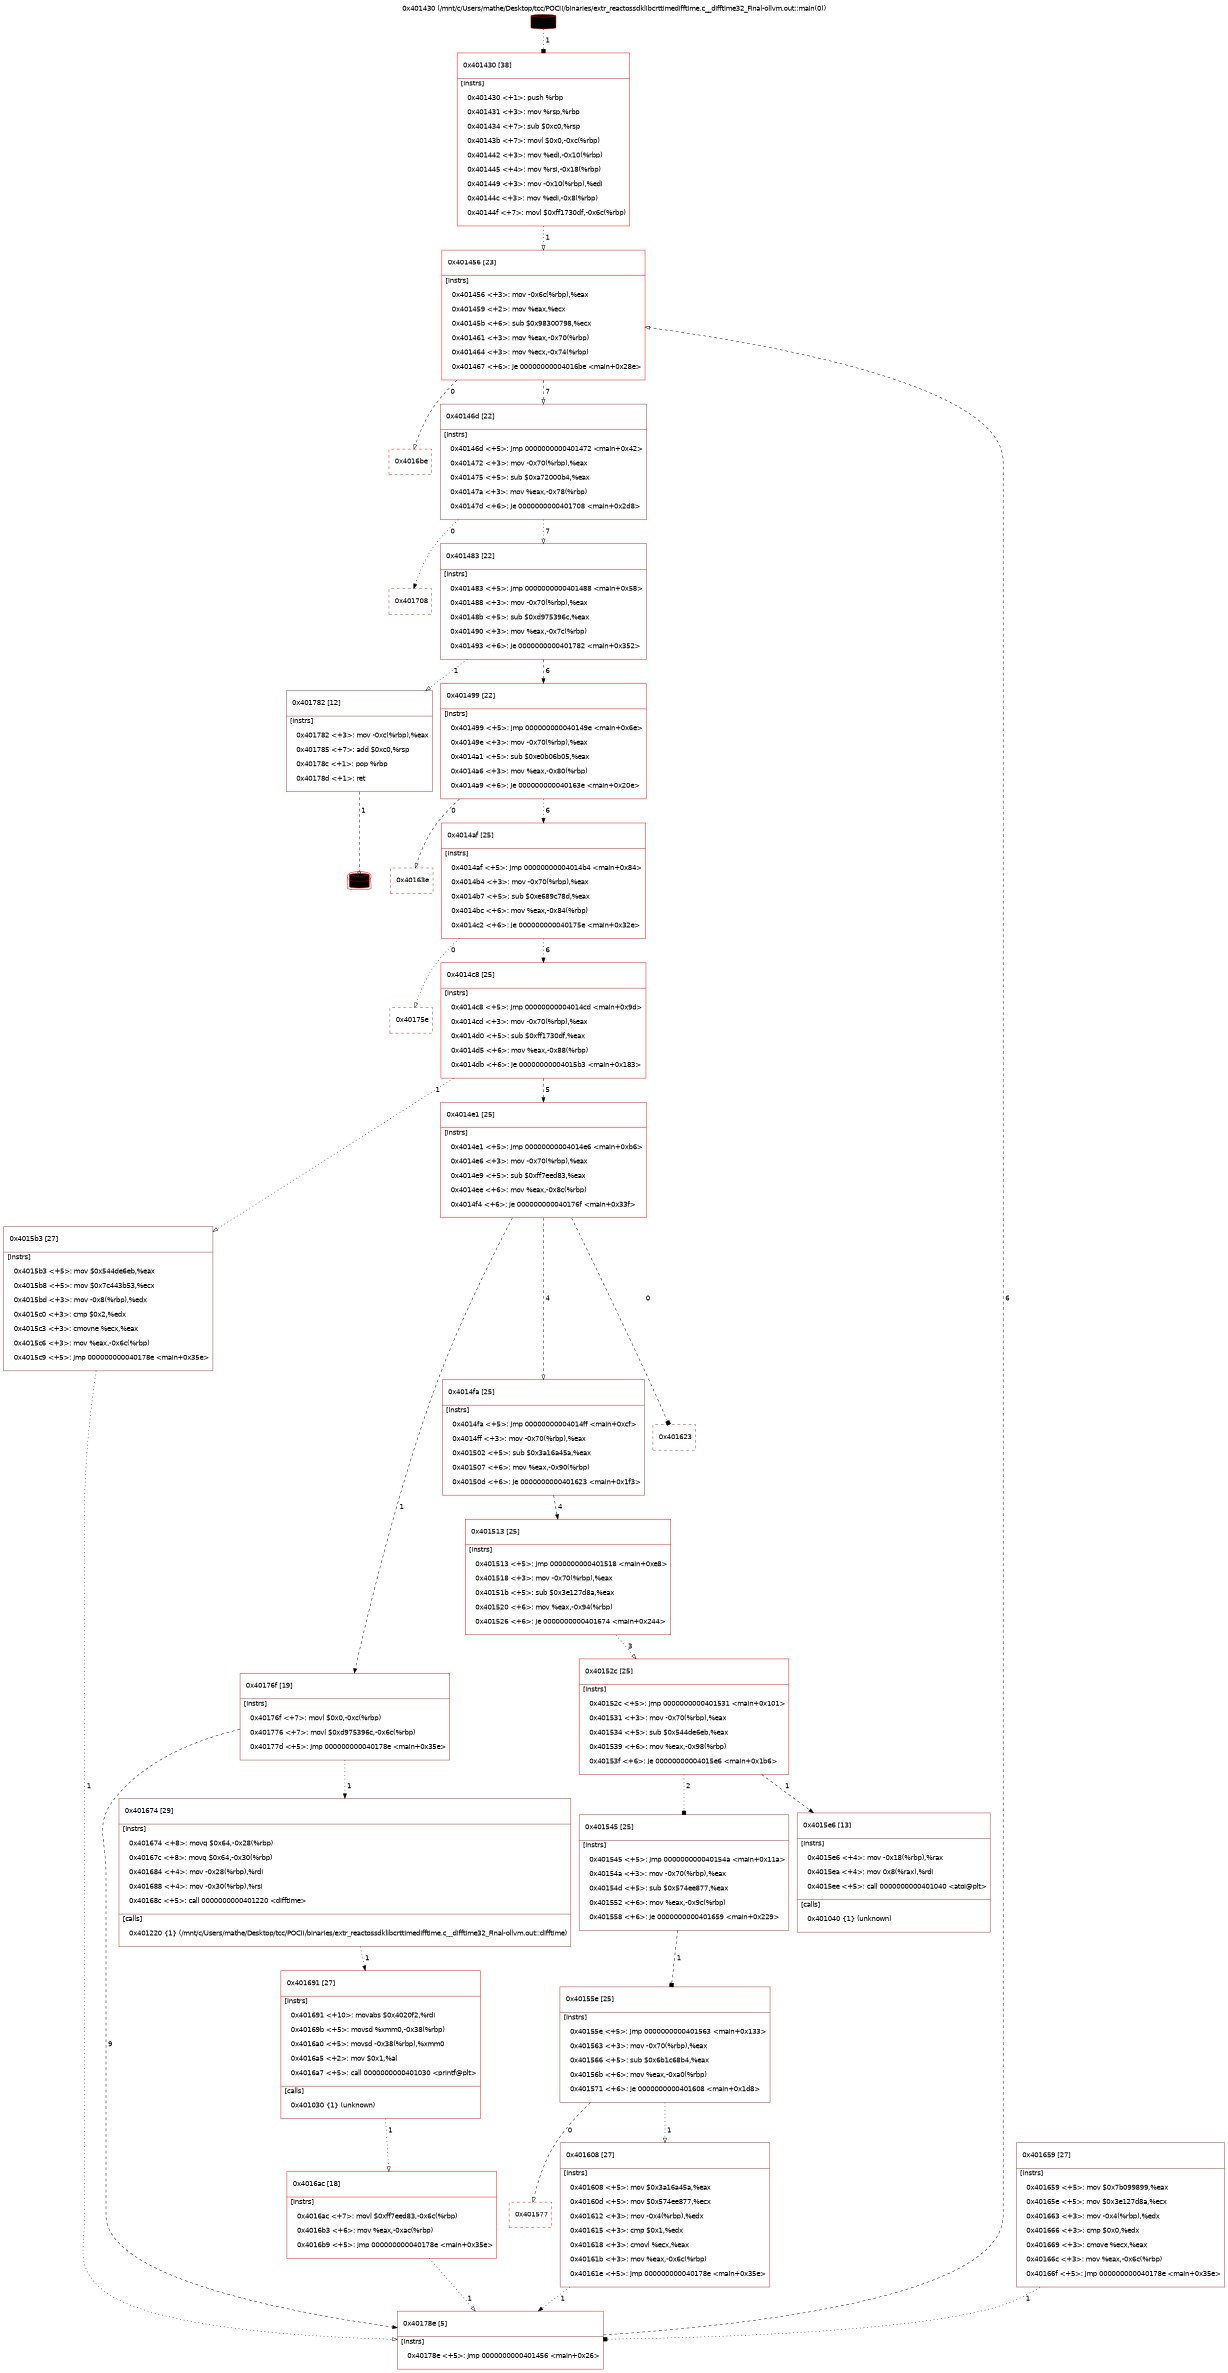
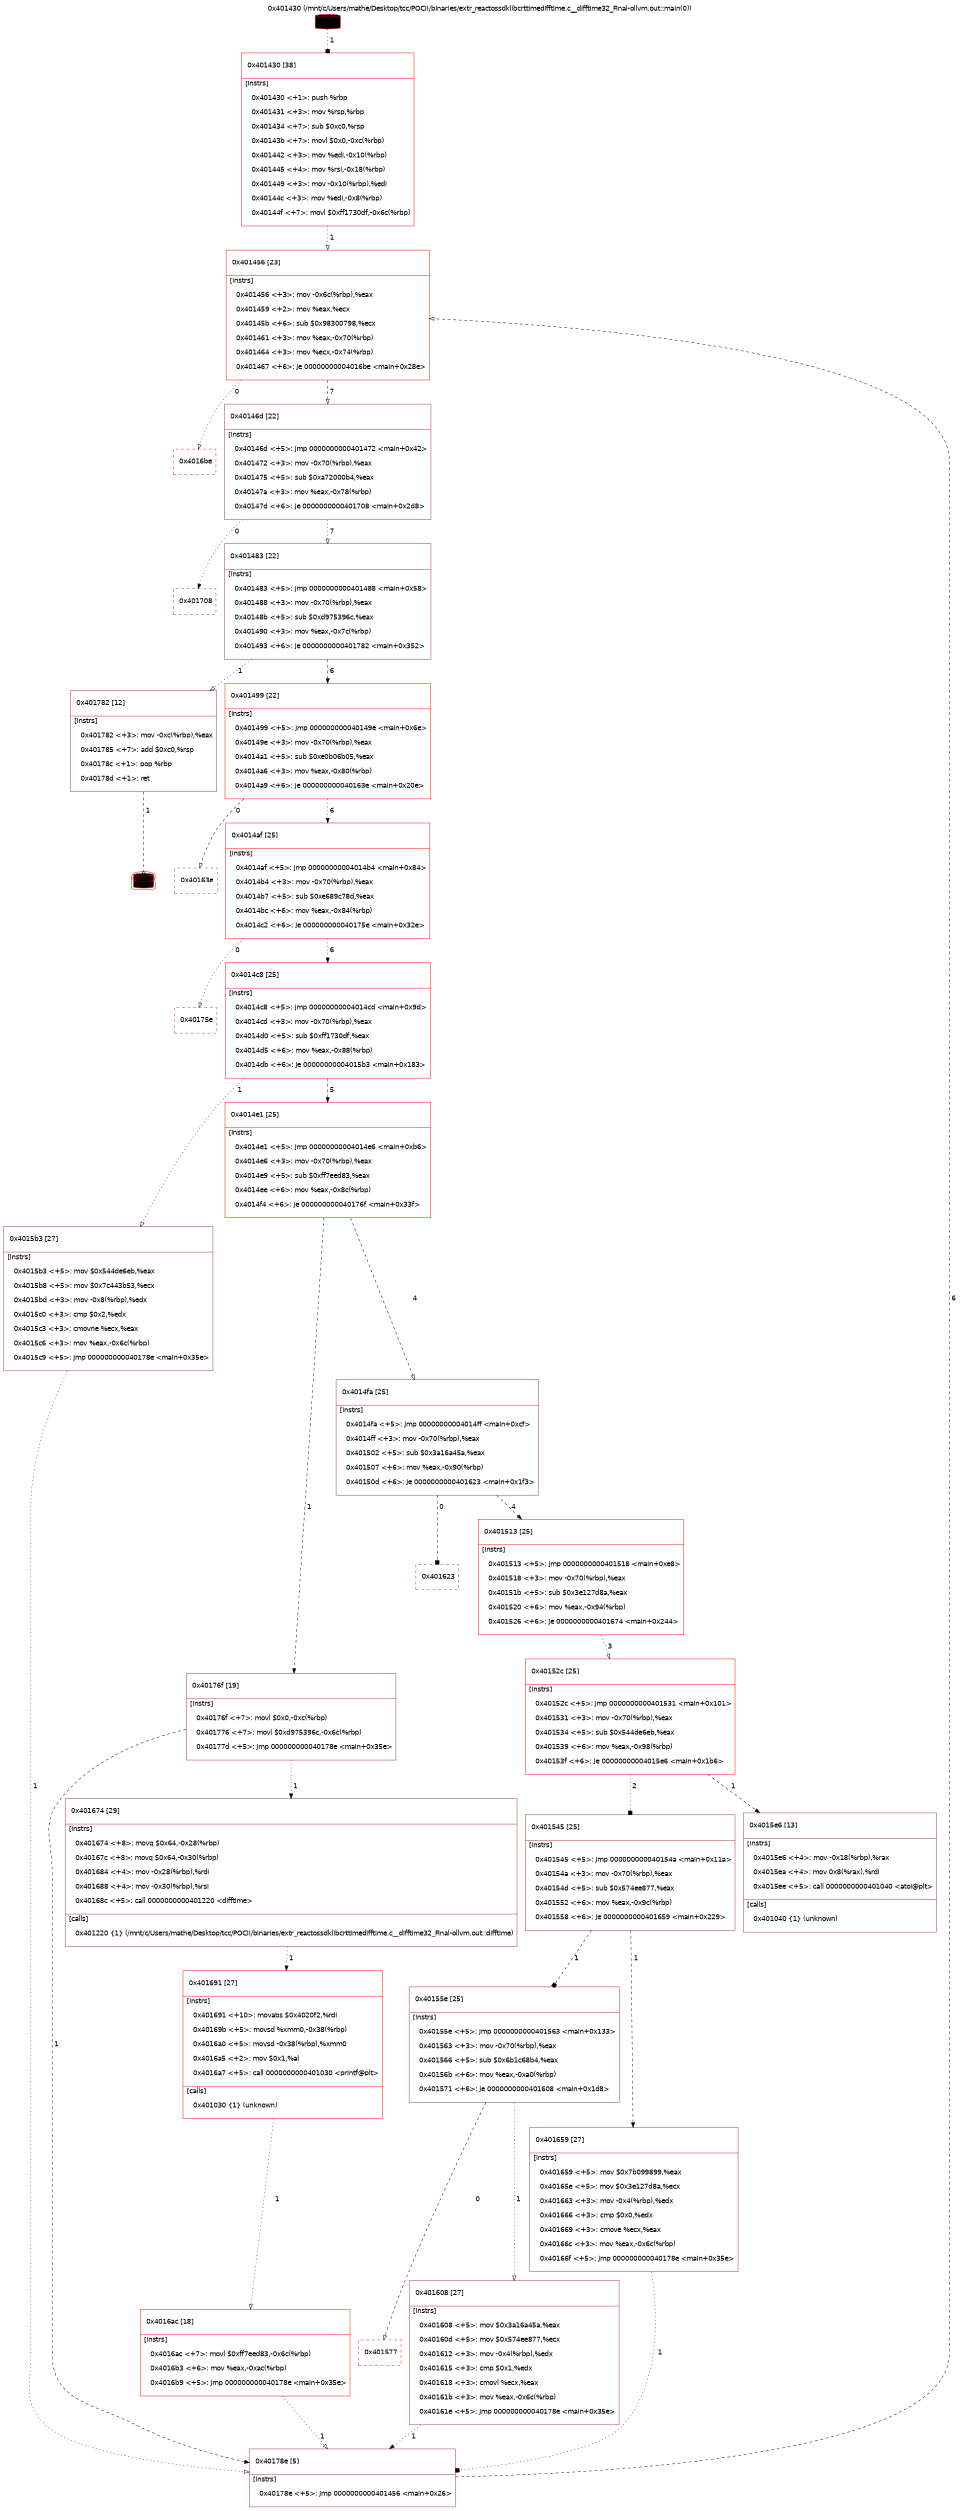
edge "0x401456 [23]" -> "0x4016be": style dashed -> dotted
edge "0x4014e1 [25]" -> "0x401623": now "0x4014fa [25]" -> "0x401623"
edge "0x401545 [25]" -> "0x401659 [27]": added, label "1"
edge "0x40176f [19]" -> "0x40178e [5]": label " 9" -> " 1"
